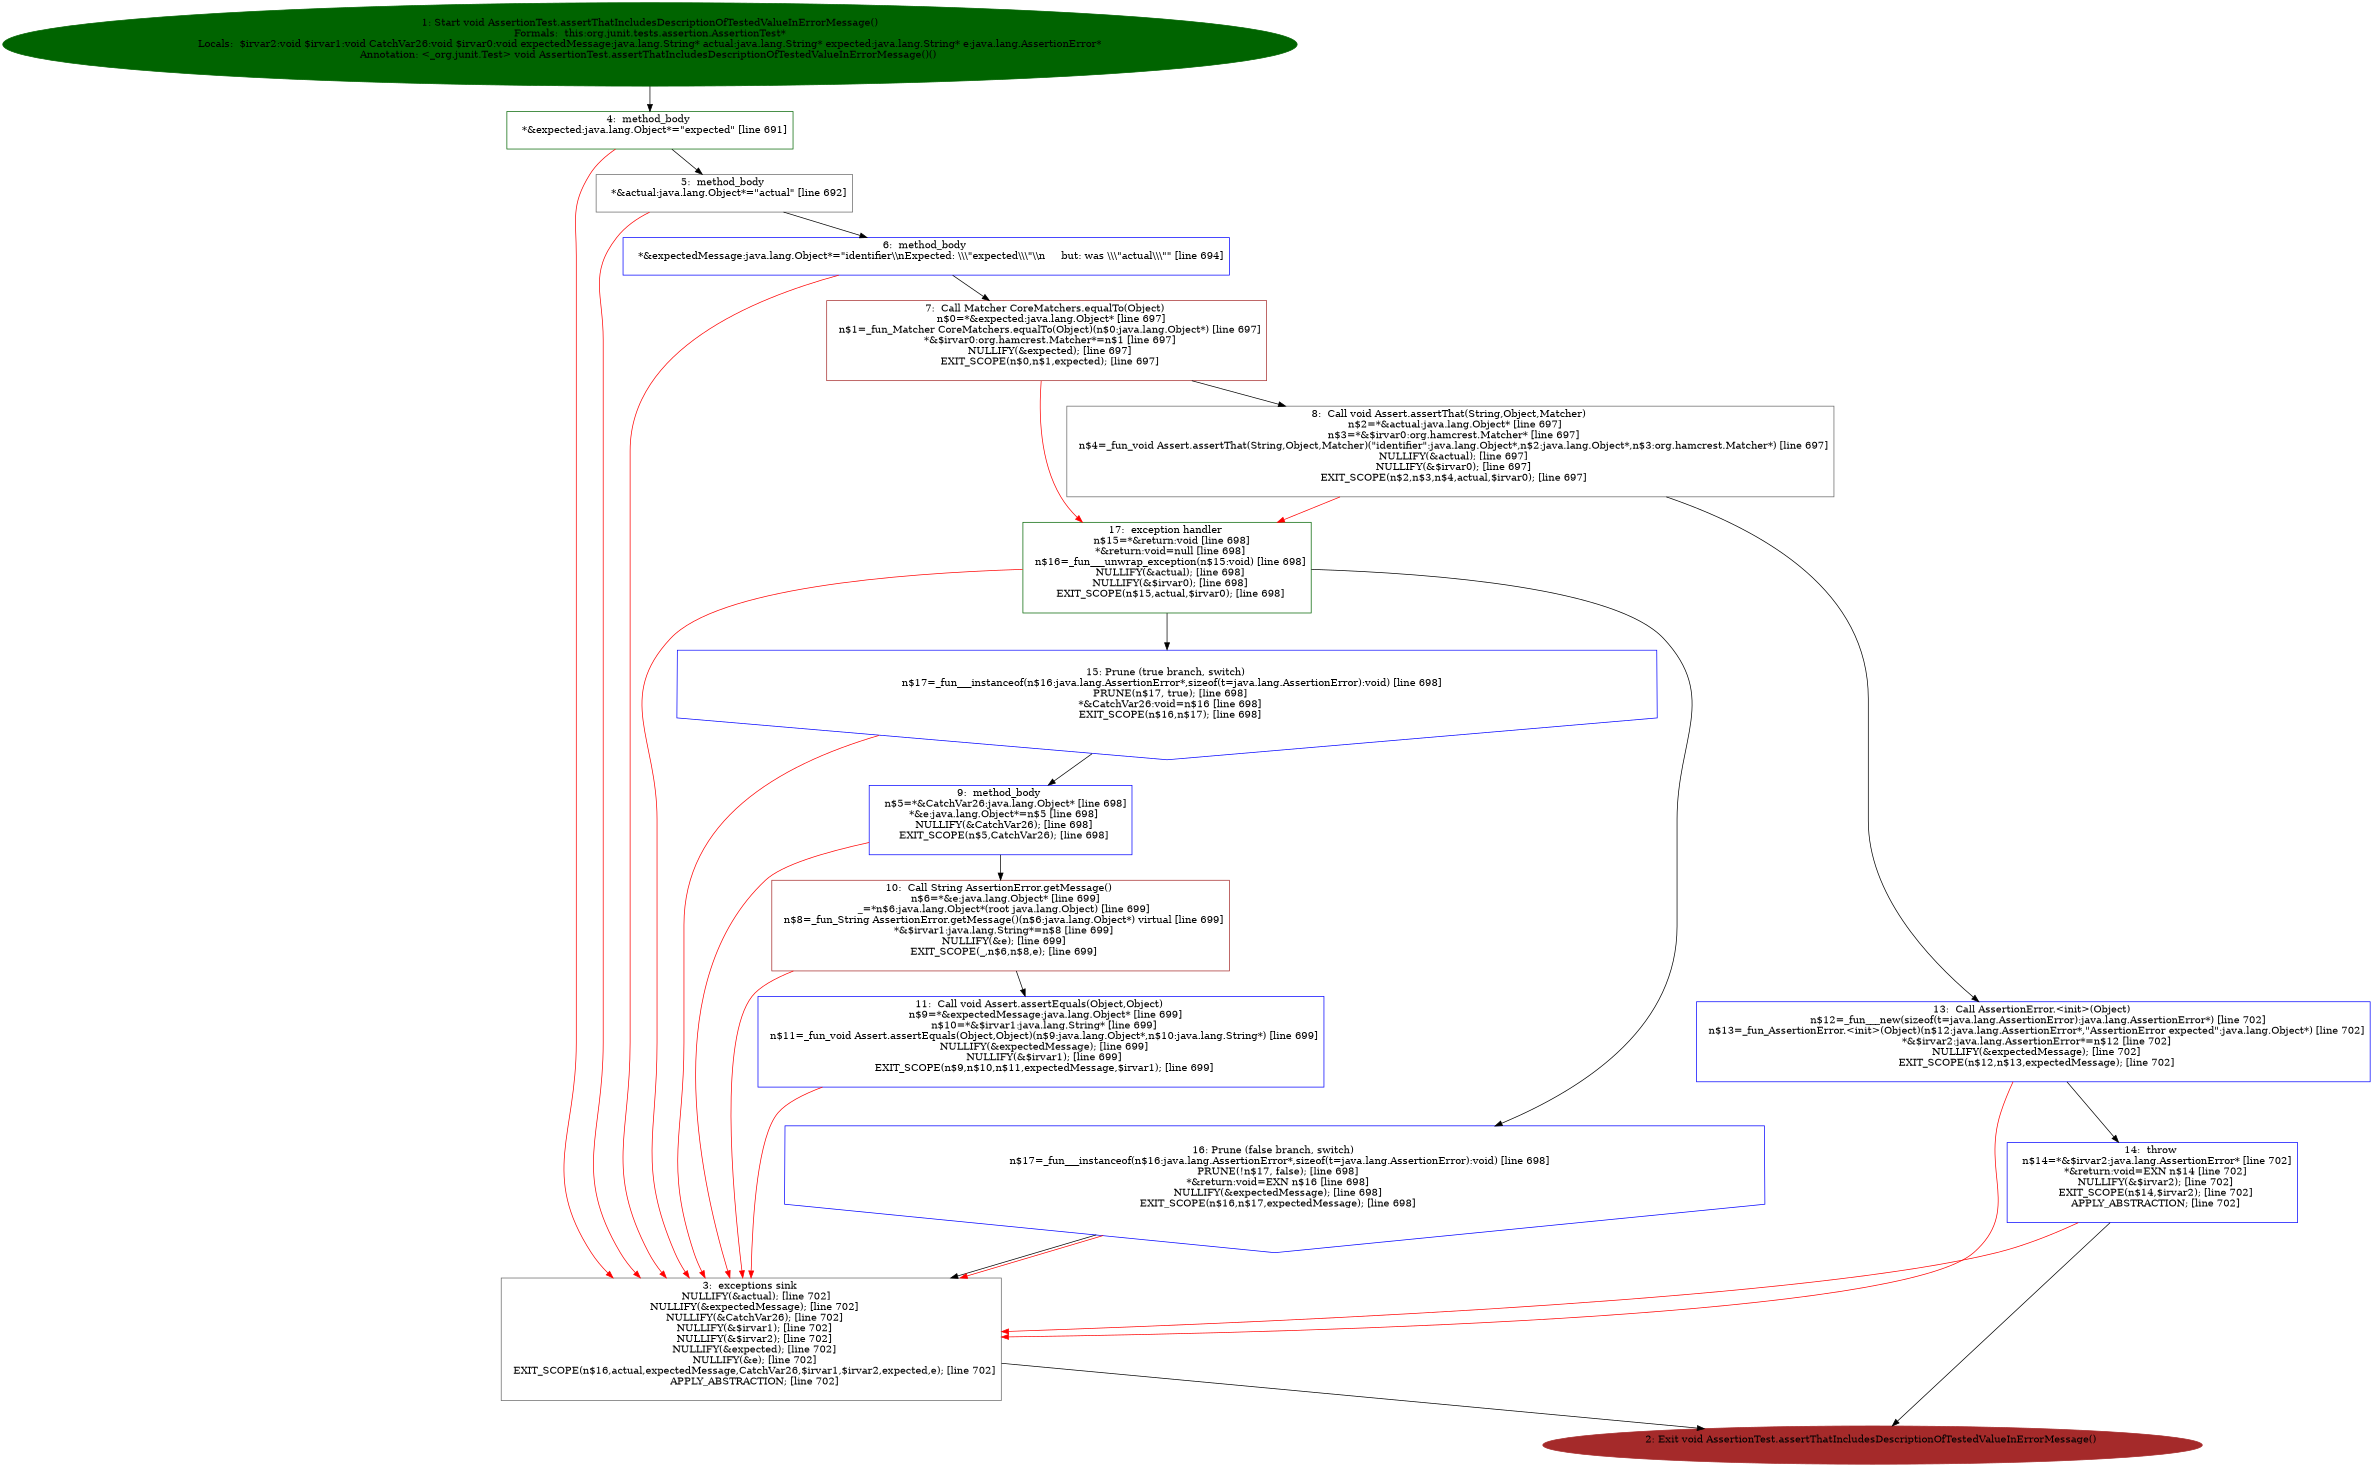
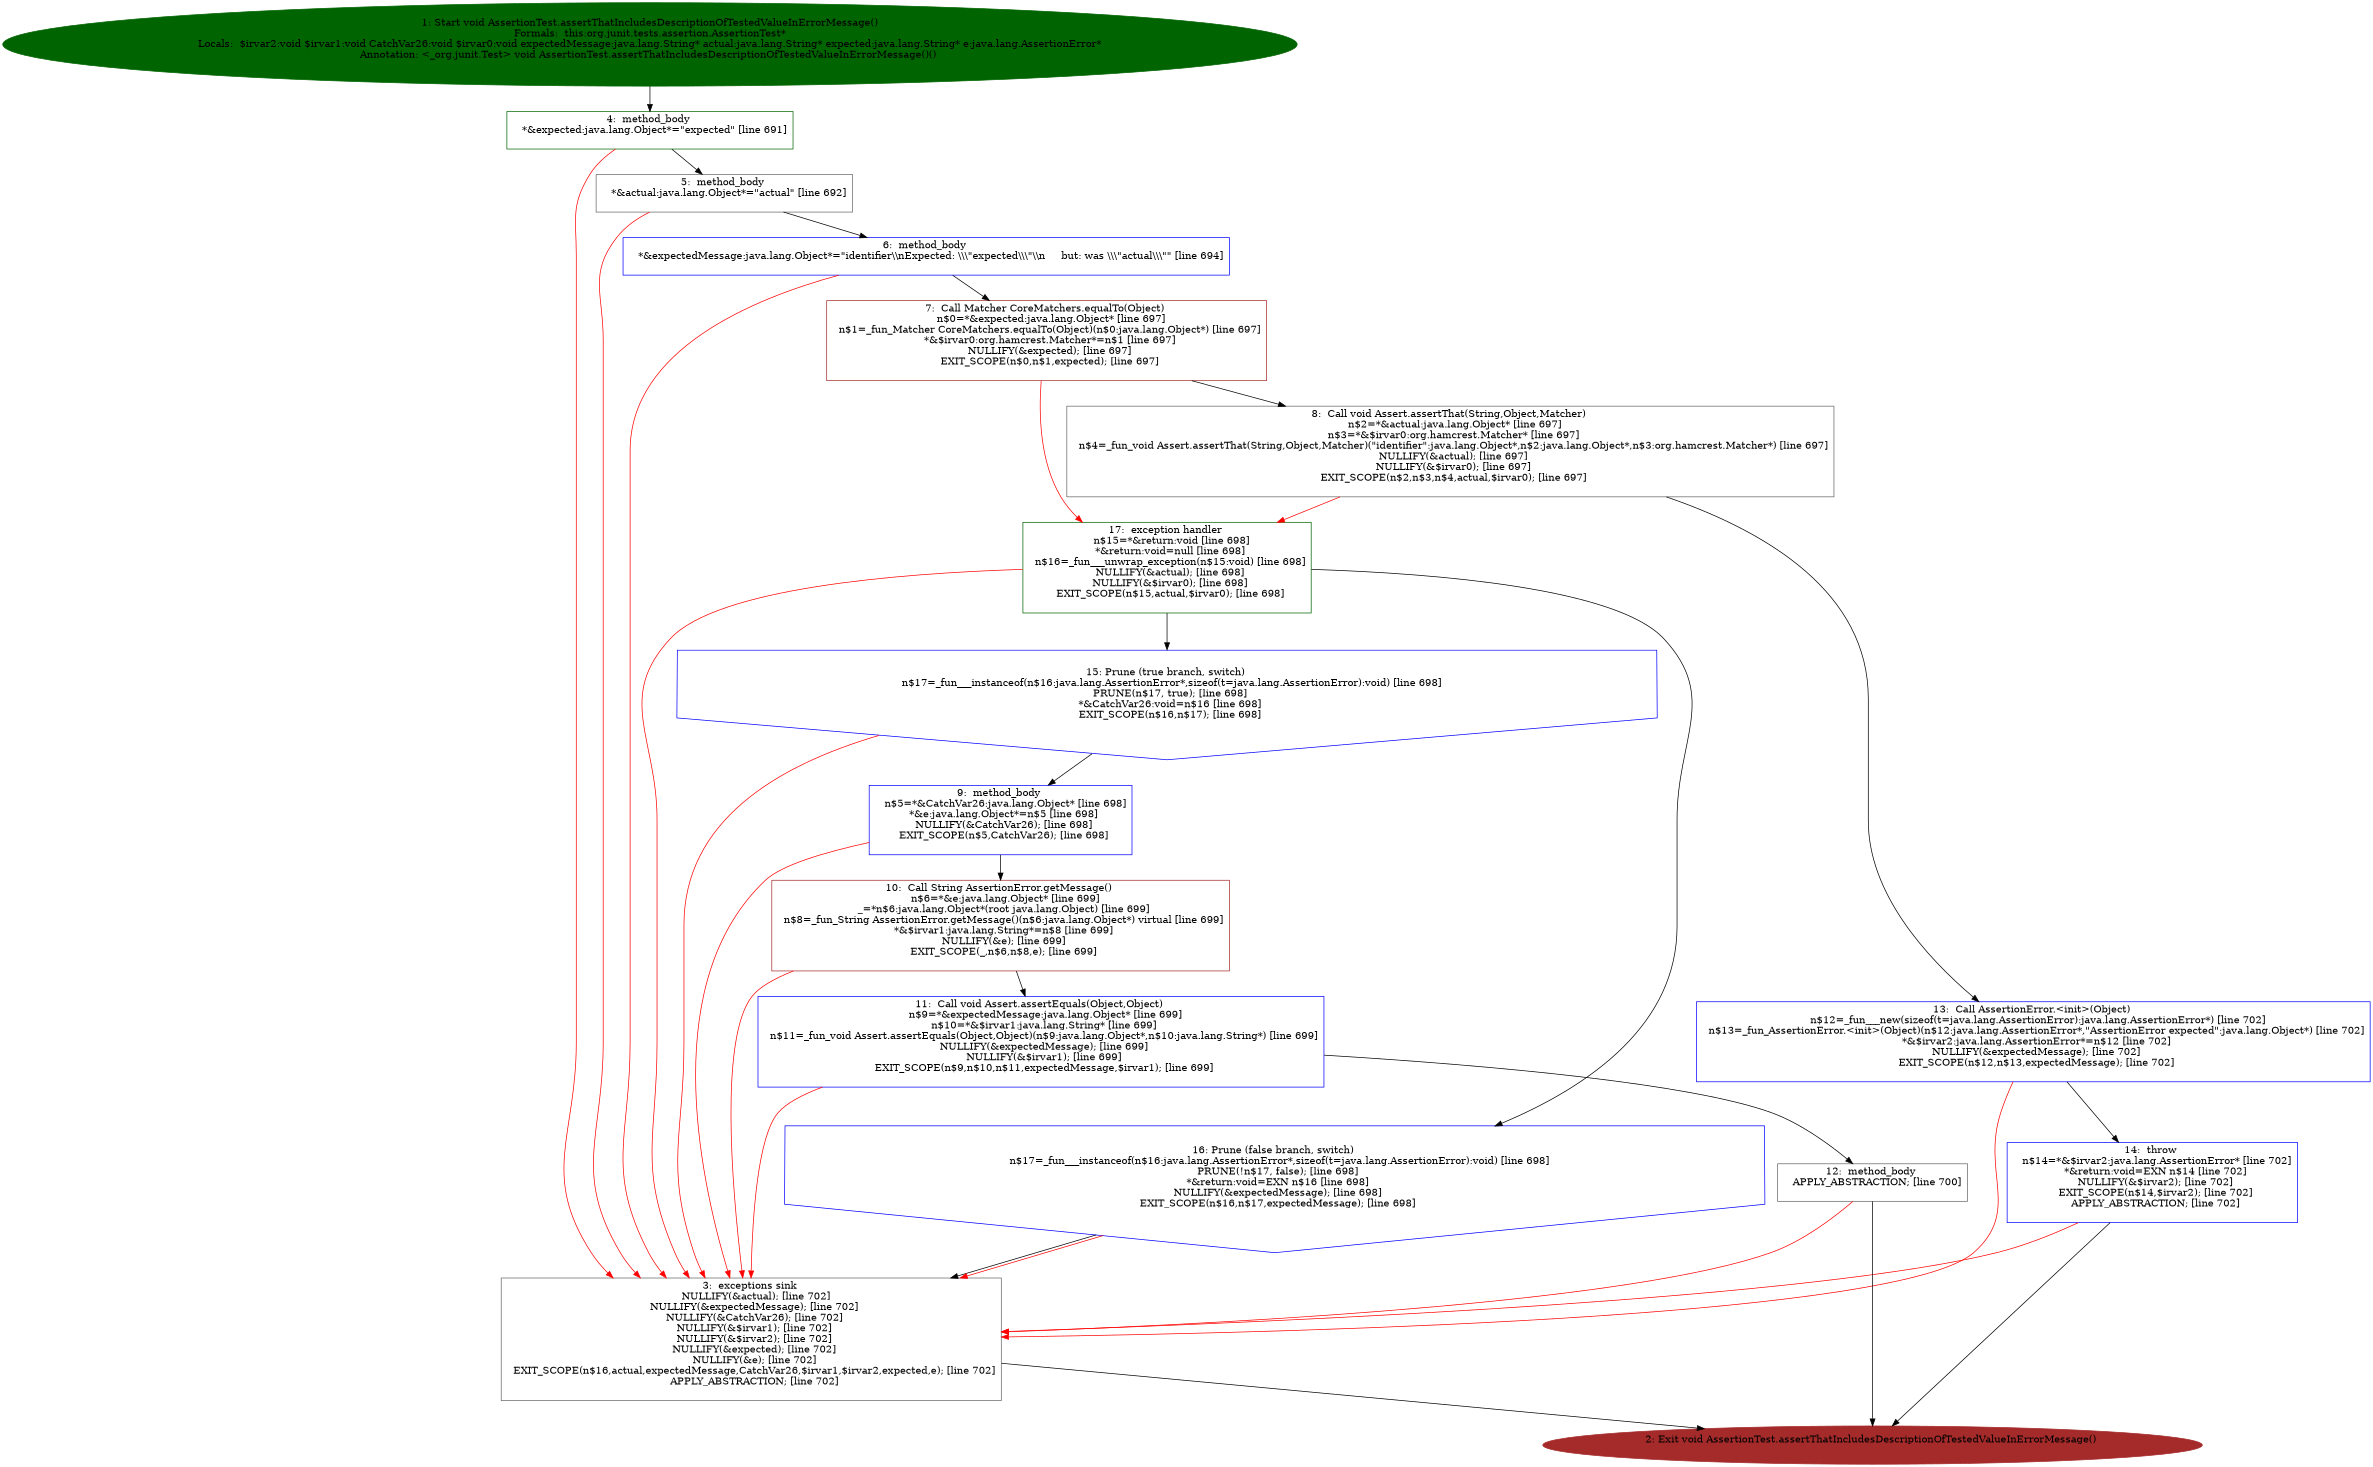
node "12:  method_body APPLY_ABSTRACTION; [line 700]": added
